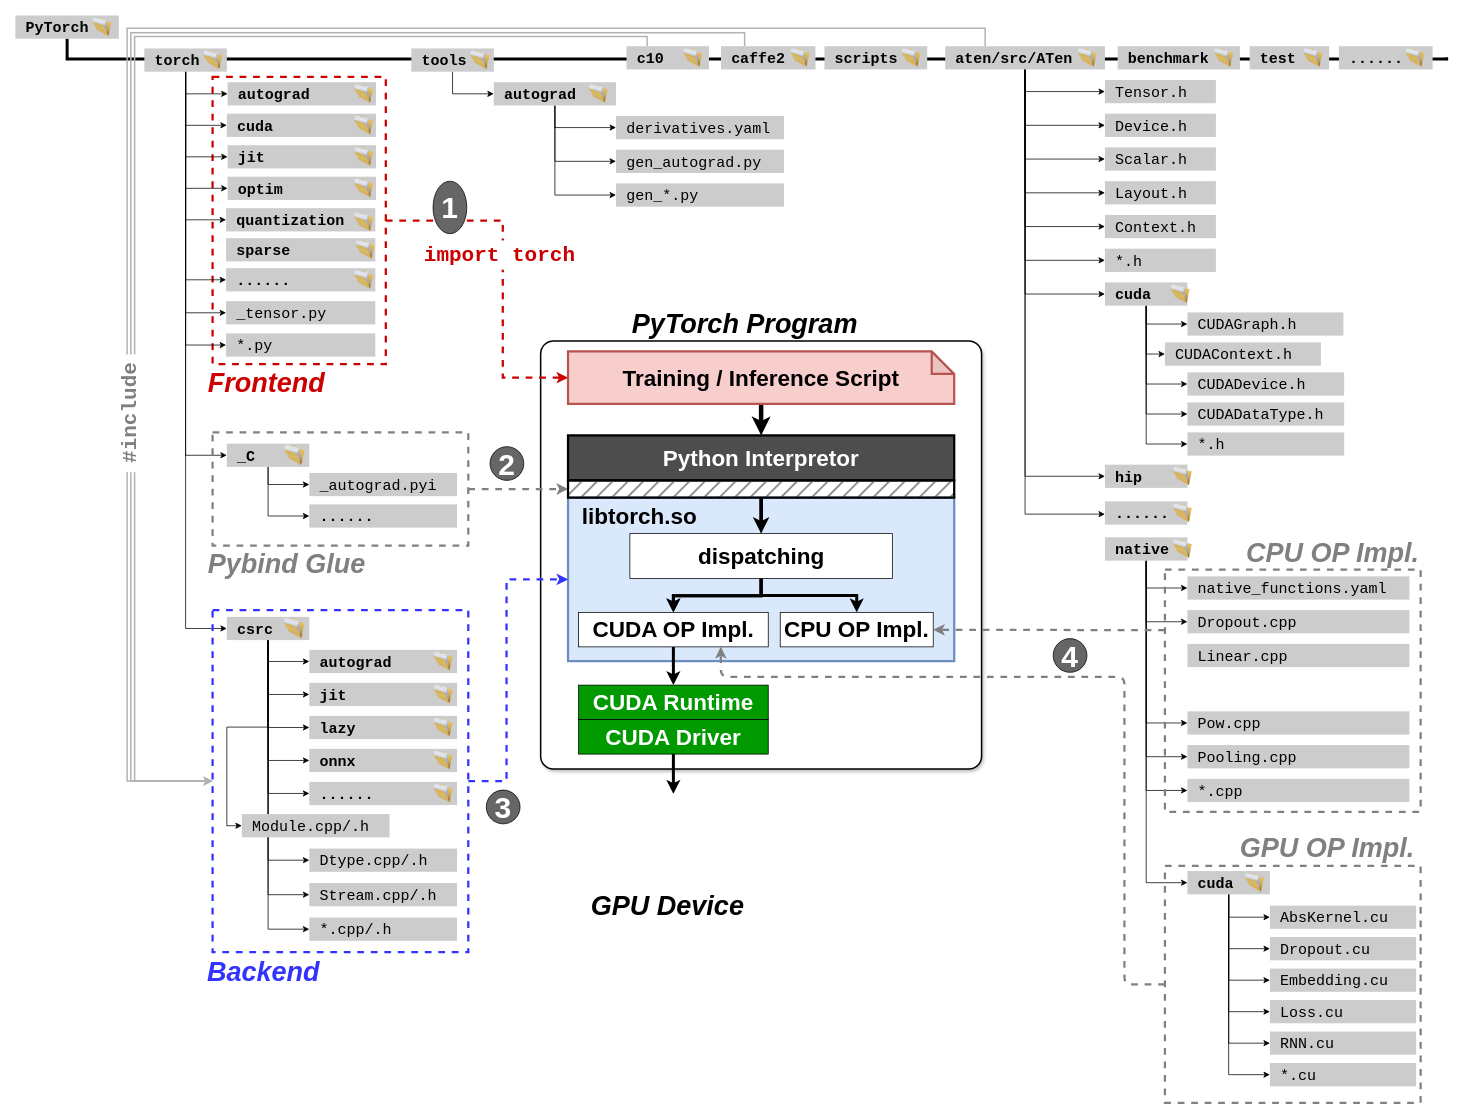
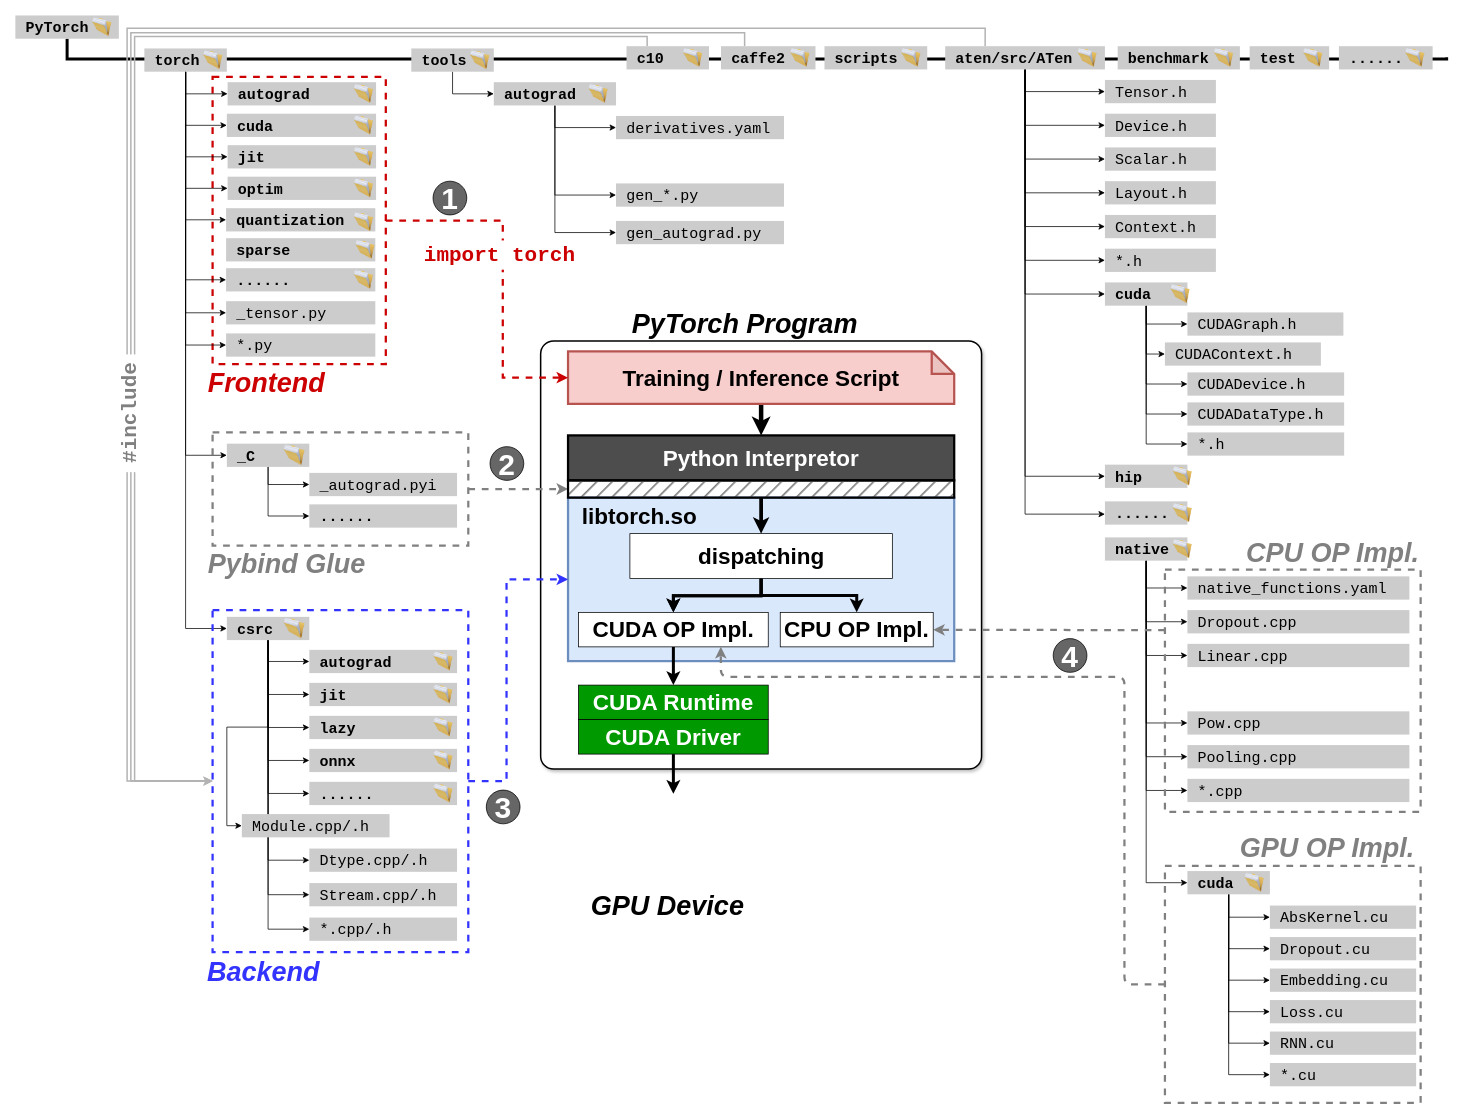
node "gen_autograd.py": moved (700, 161) -> (700, 233)
node "1": size 34x53 -> 34x34
edge "native" -> "Linear.cpp": added
